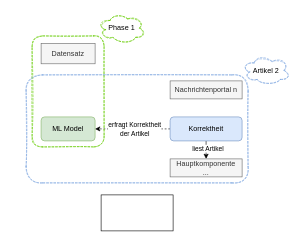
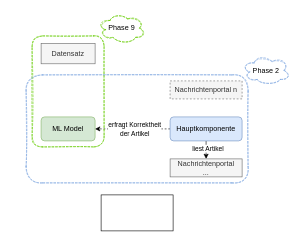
node "Phase 1": label "Phase 1" -> "Phase 9"
node "Artikel 2": label "Artikel 2" -> "Phase 2"
node "Nachrichtenportal n": style solid -> dashed
node "Korrektheit": label "Korrektheit" -> "Hauptkomponente"
node "Hauptkomponente ...": label "Hauptkomponente ..." -> "Nachrichtenportal ..."
